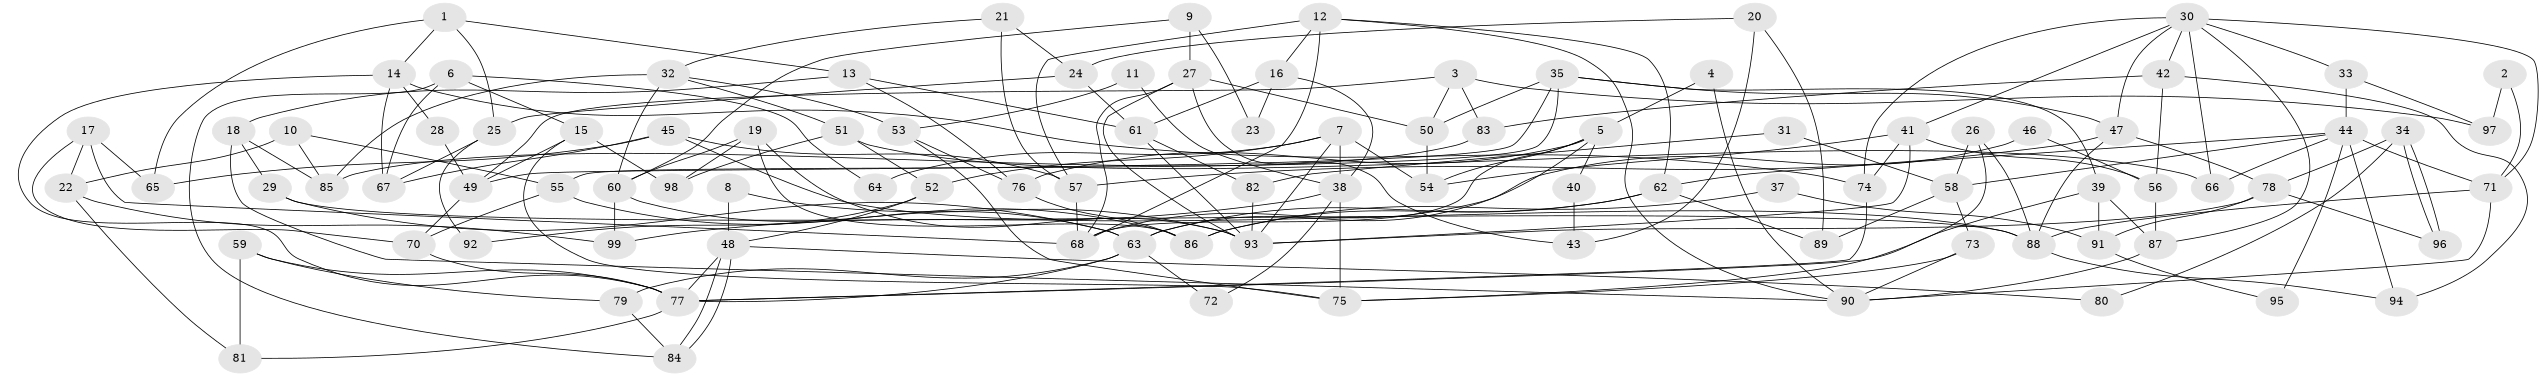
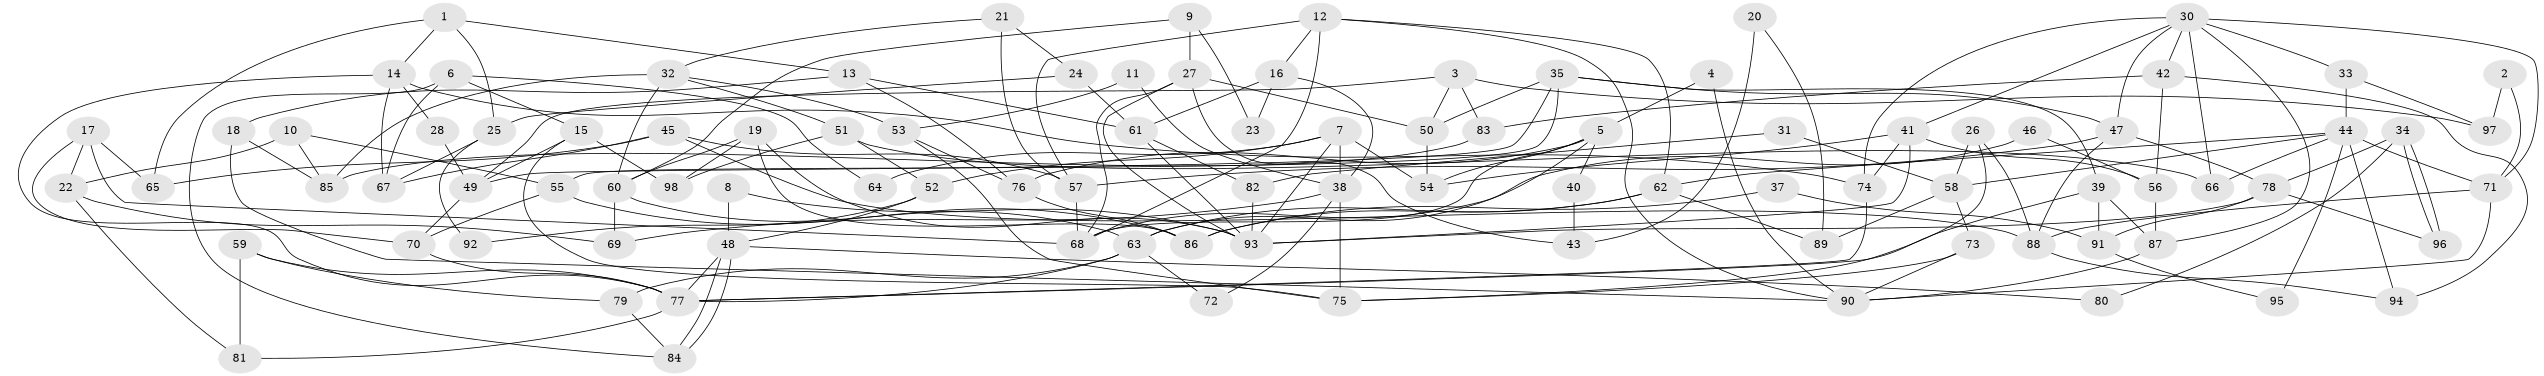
edge "20" -- "24": removed
node "29": removed
node "99": label "99" -> "69"
